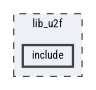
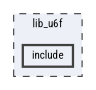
cluster "lib_u2f": label "lib_u2f" -> "lib_u6f"
